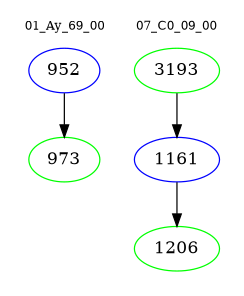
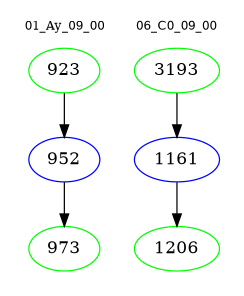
cluster "01_Ay_69_00": label "01_Ay_69_00" -> "01_Ay_09_00"
cluster "07_C0_09_00": label "07_C0_09_00" -> "06_C0_09_00"
node "923": added
